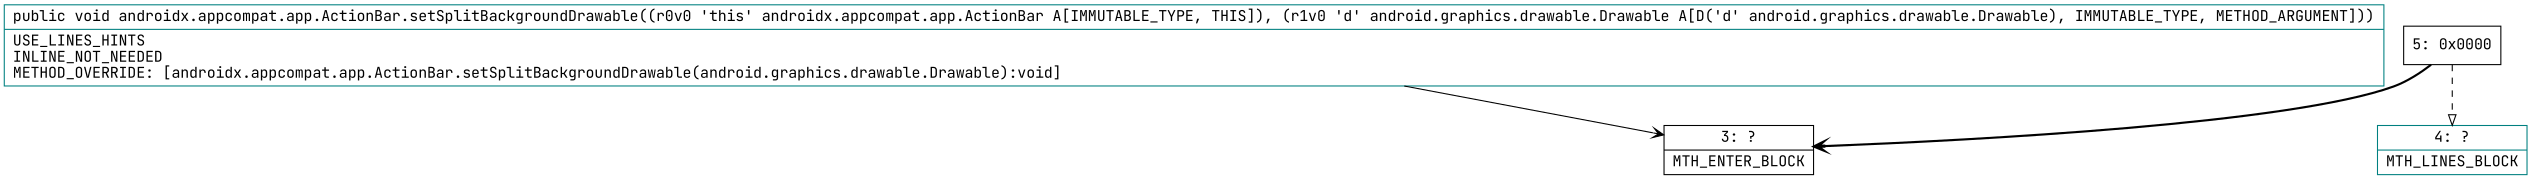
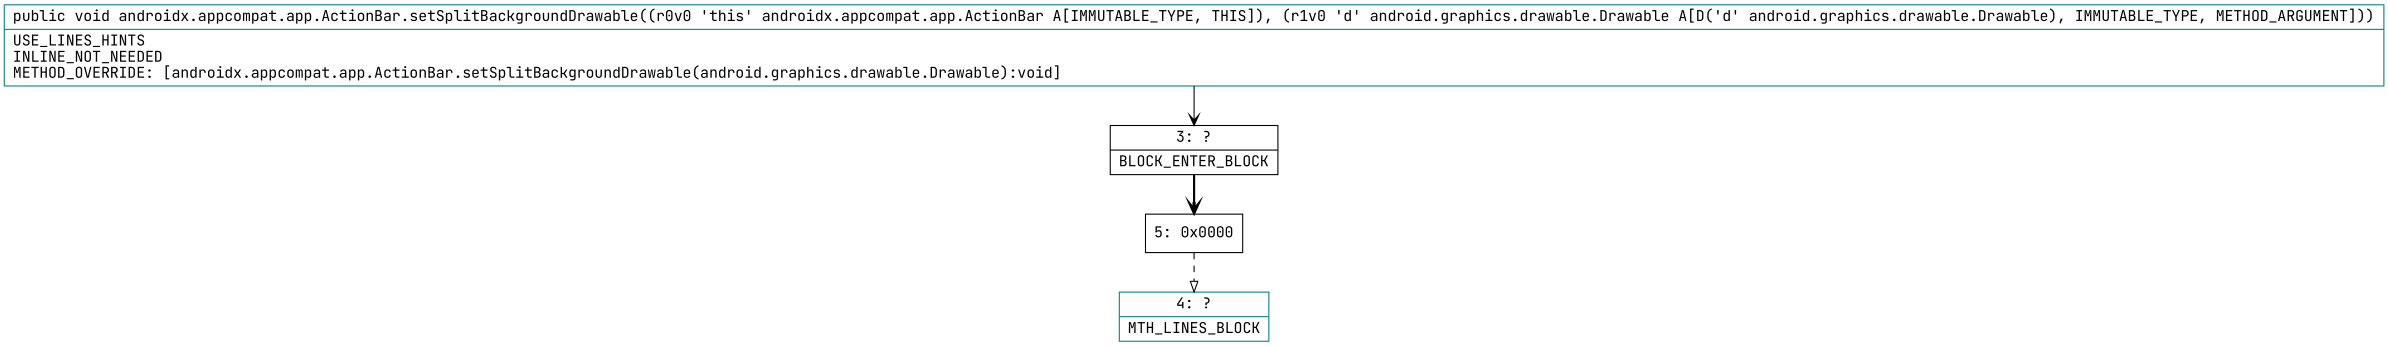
edge "5: 0x0000" -> "3: ?": reversed
node "3: ?": text "MTH_ENTER_BLOCK" -> "BLOCK_ENTER_BLOCK"
